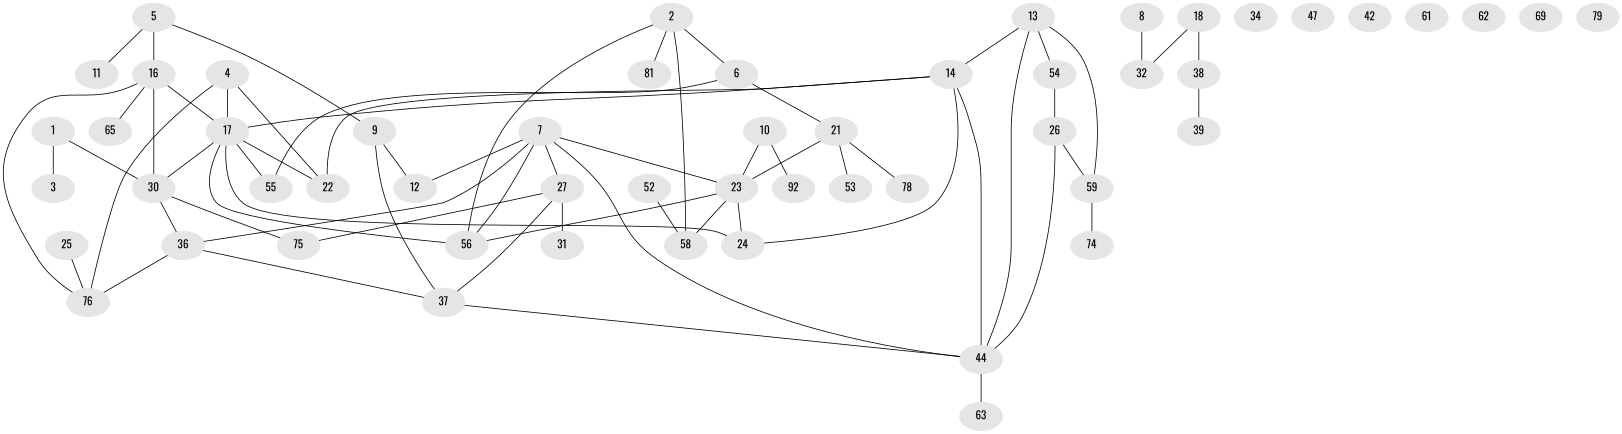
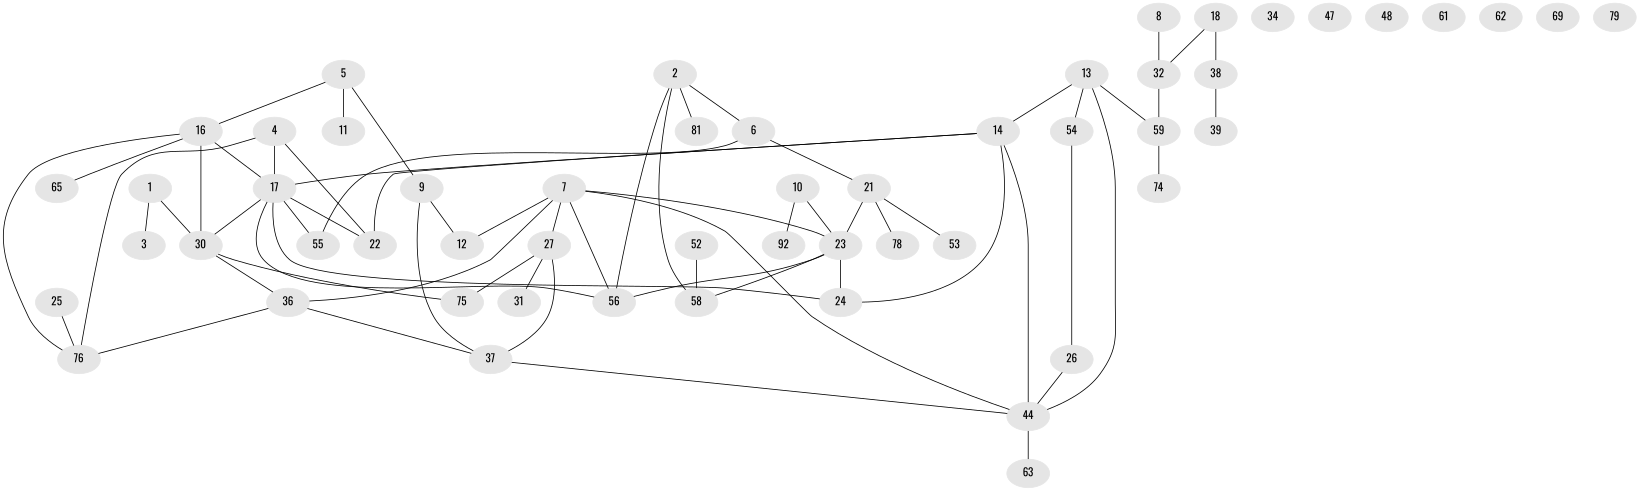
node "42": label "42" -> "48"
edge "26" -- "59": now "32" -- "59"
